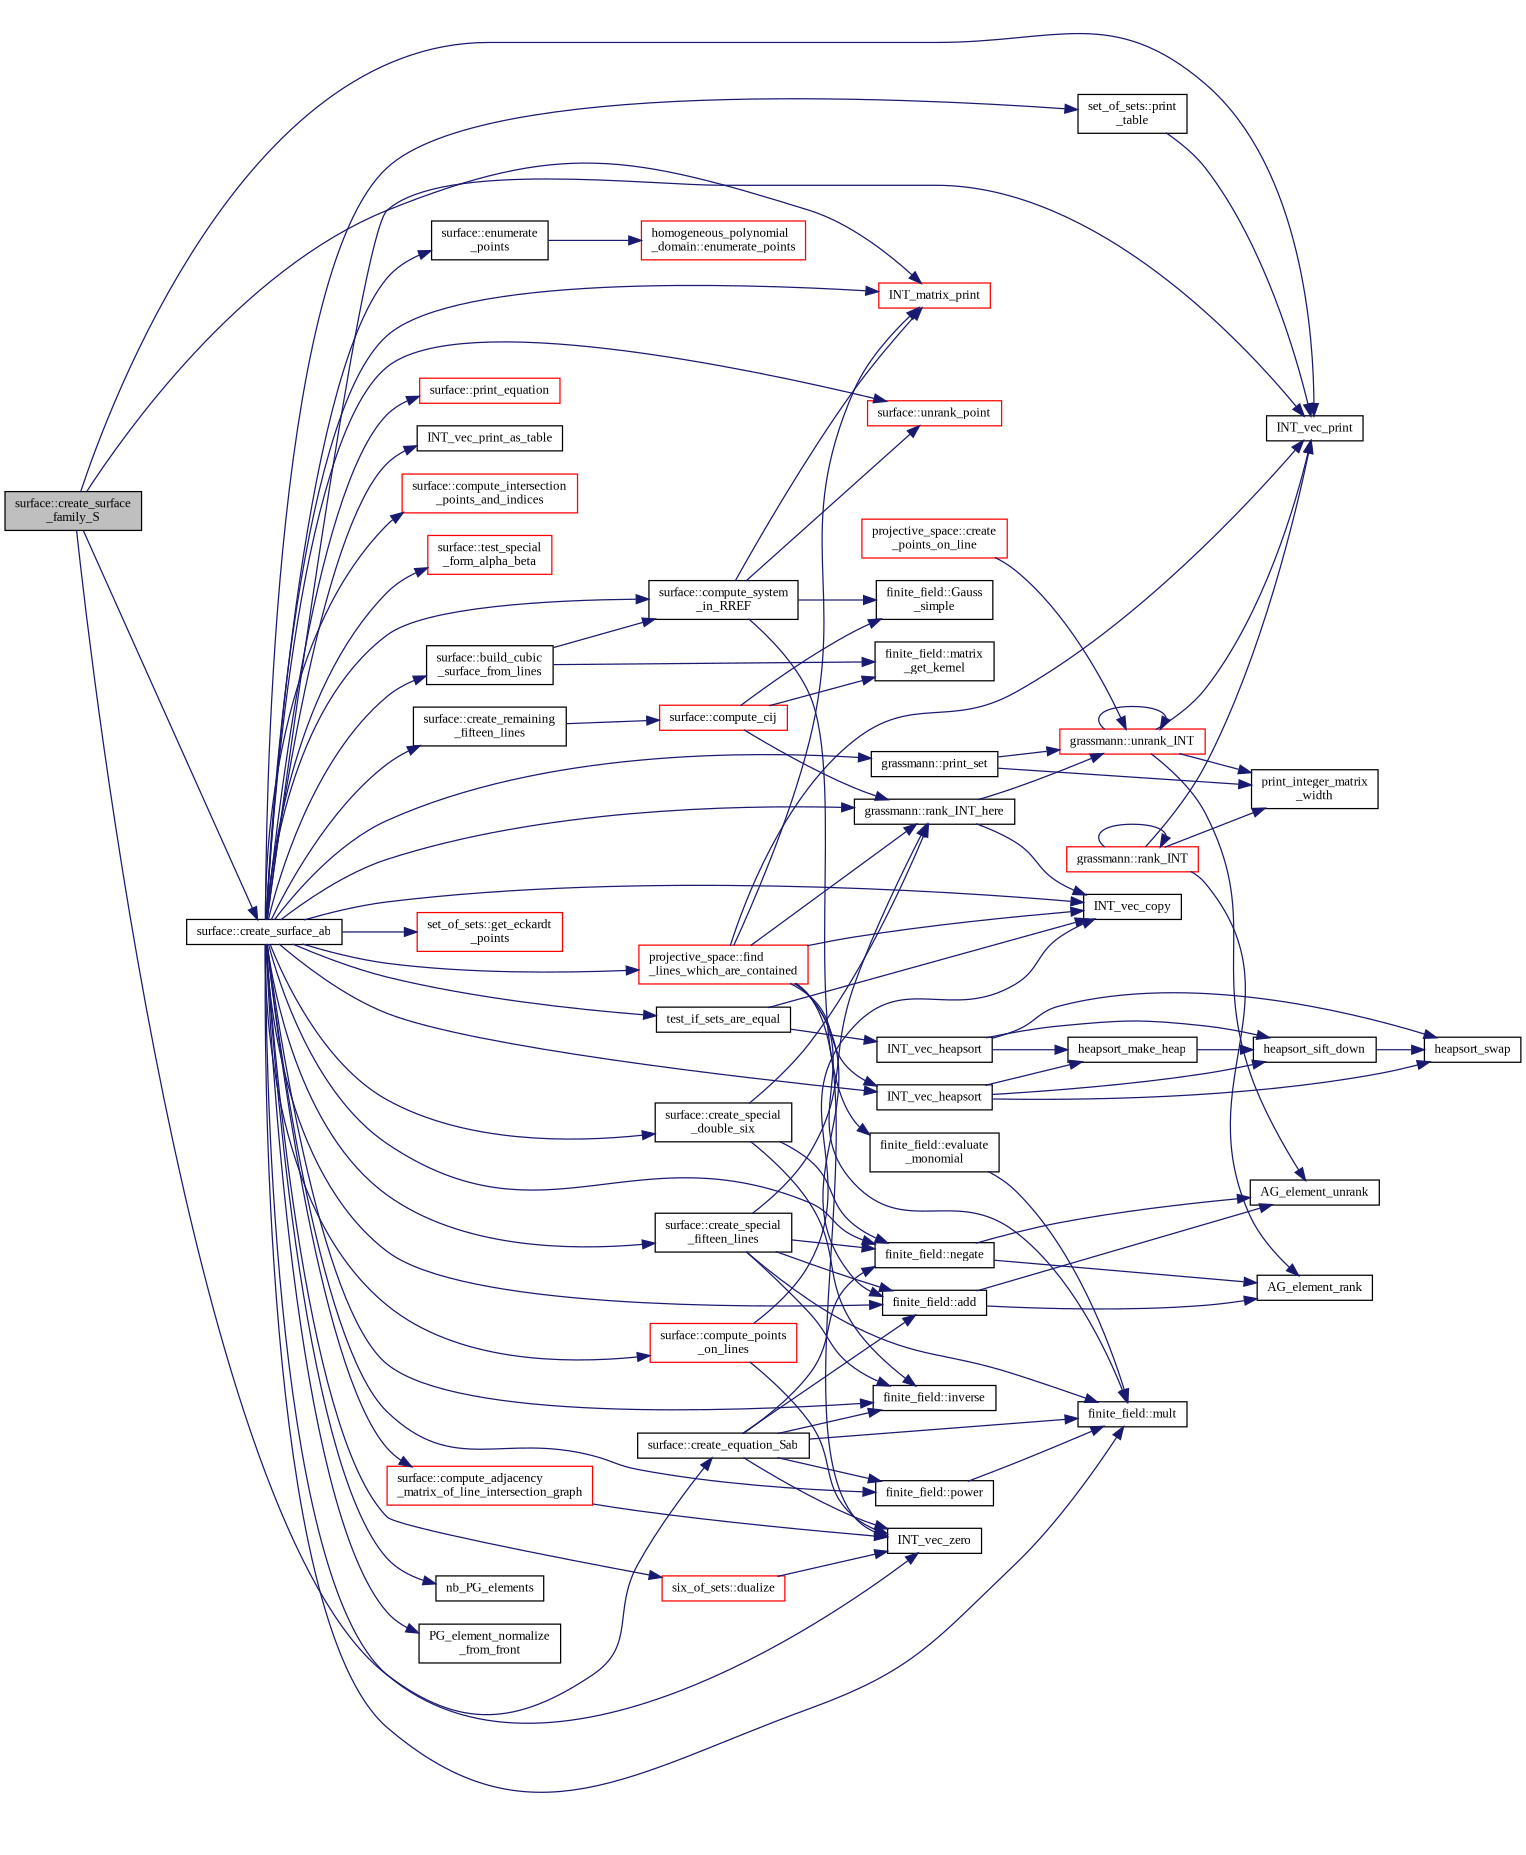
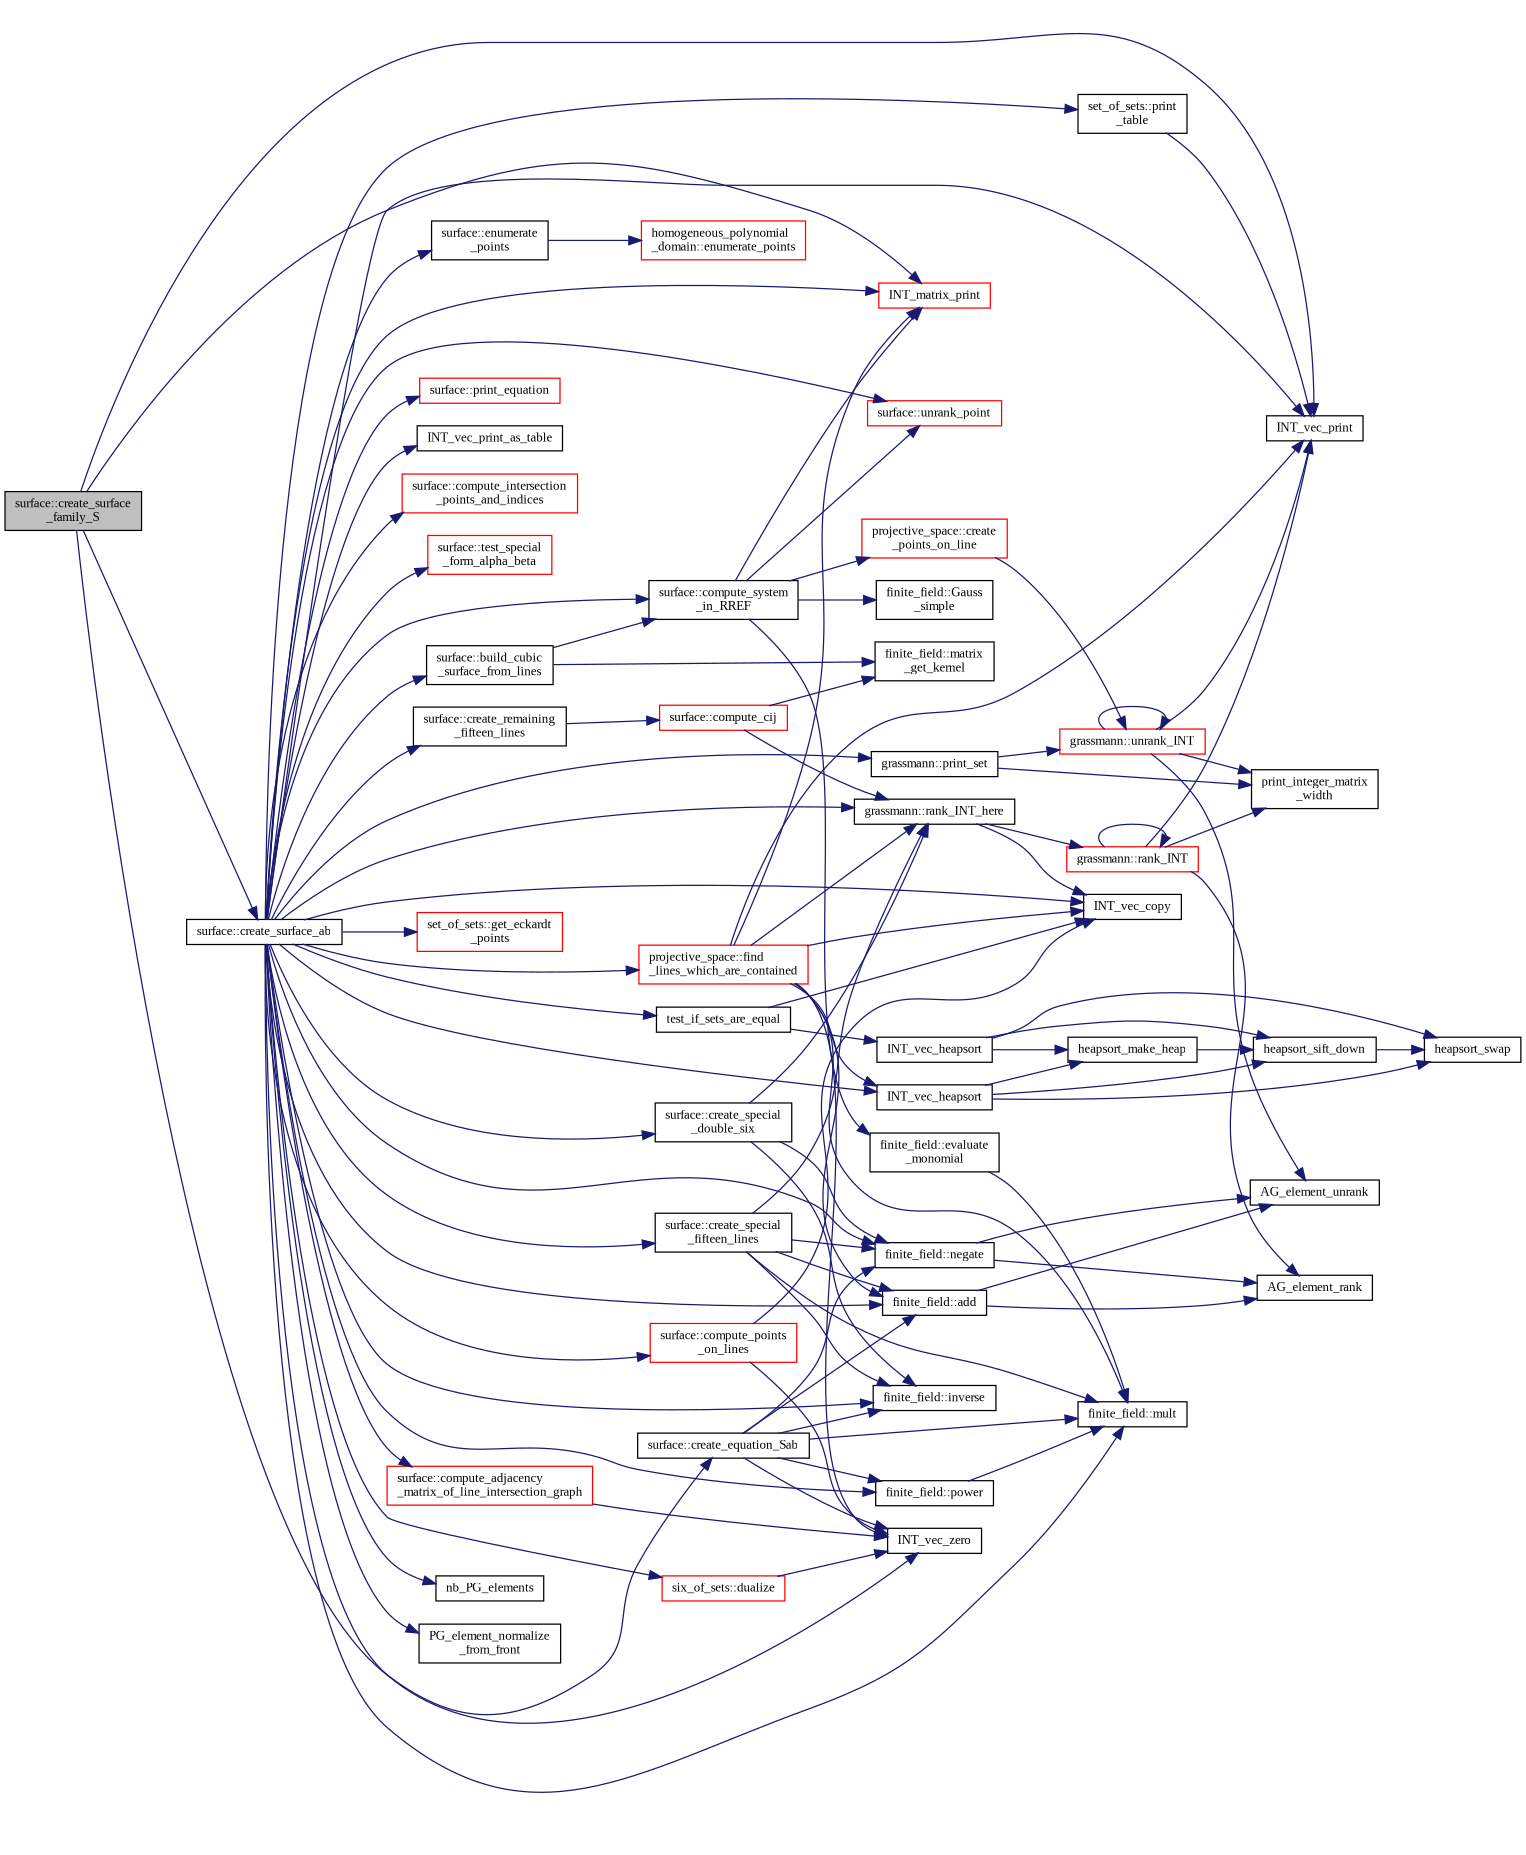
edge "surface::compute_system _in_RREF" -> "projective_space::create _points_on_line": added
edge "surface::compute_cij" -> "finite_field::Gauss _simple": removed
edge "grassmann::rank_INT_here" -> "grassmann::unrank_INT": now "grassmann::rank_INT_here" -> "grassmann::rank_INT"
